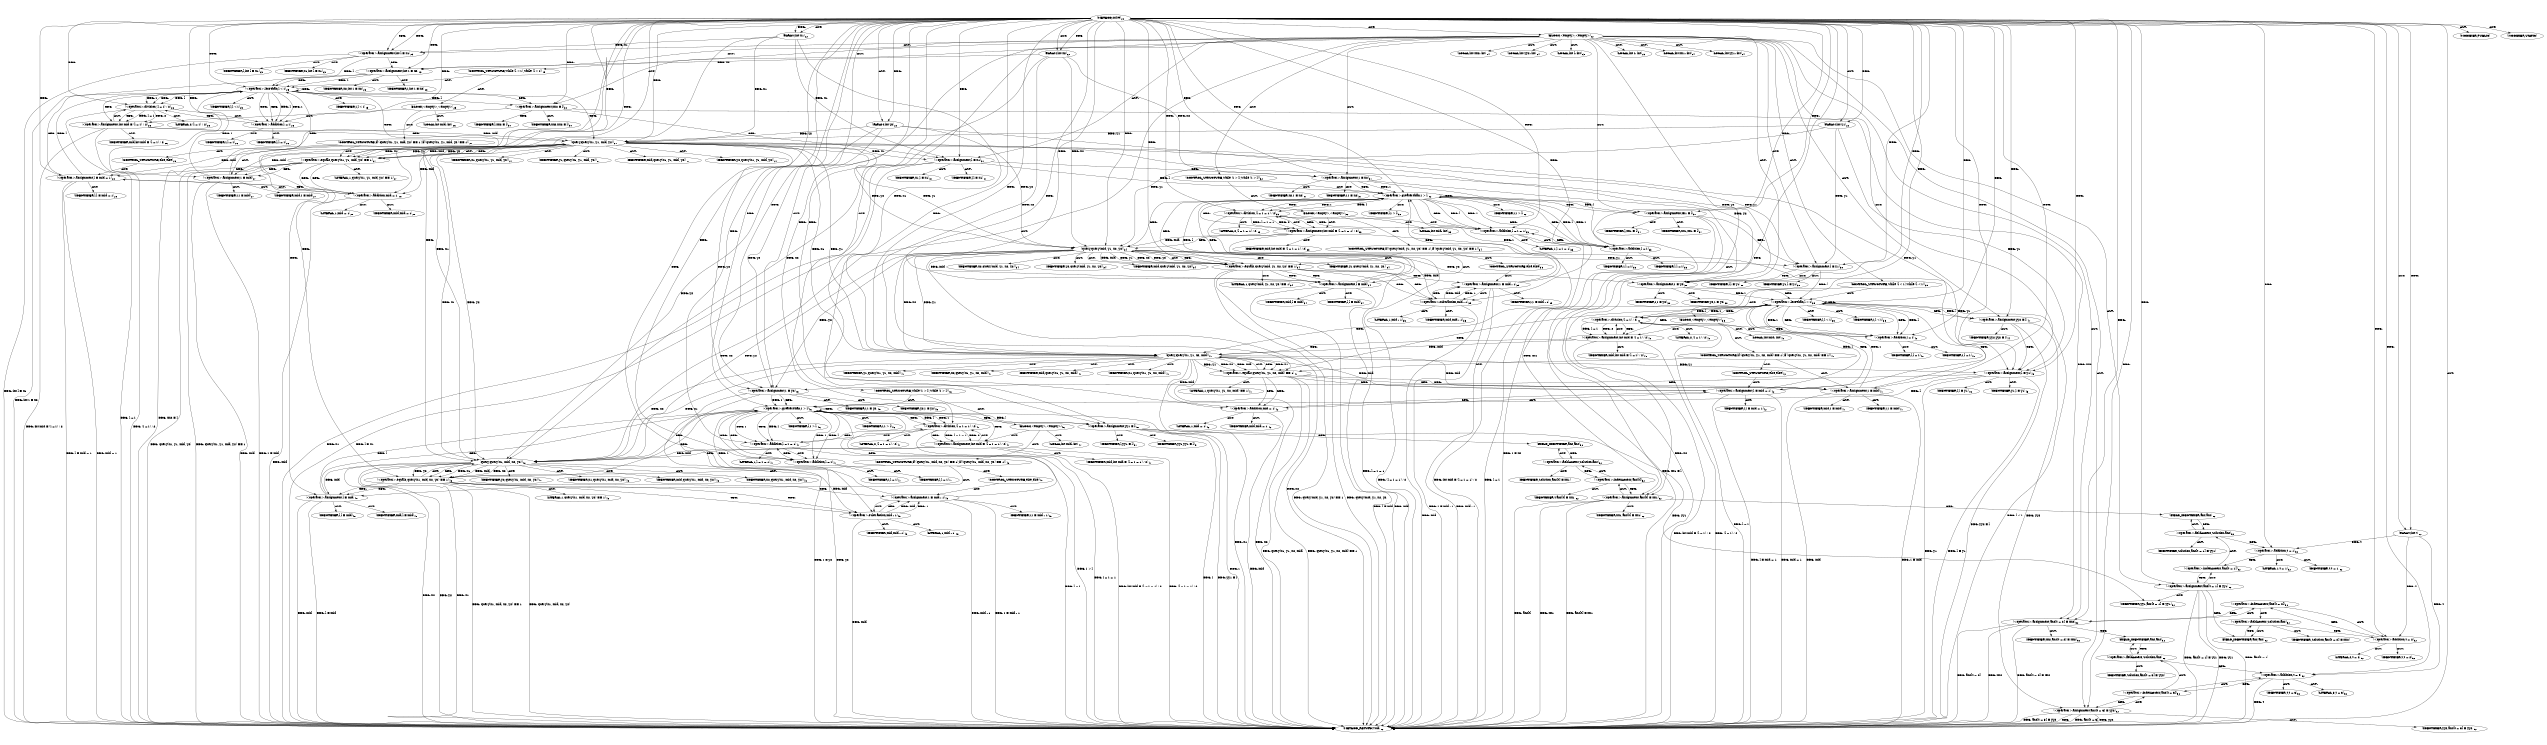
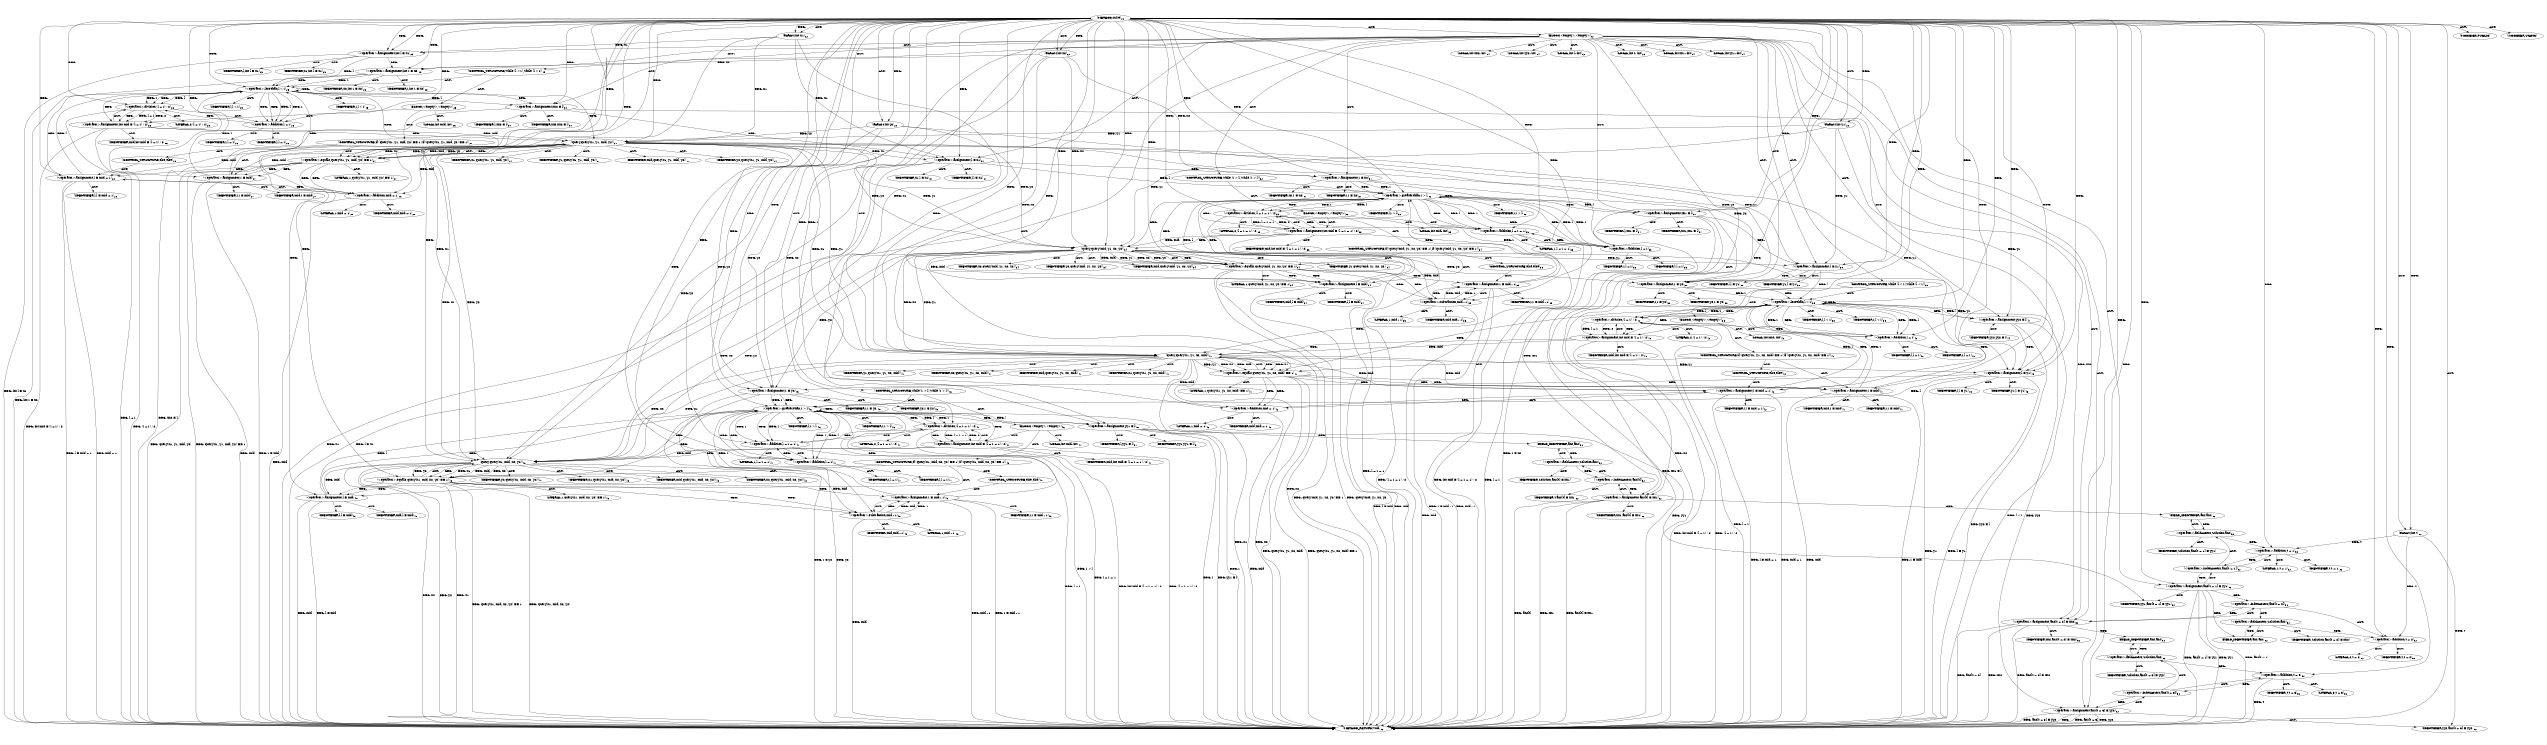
edge "(<operator>.assignment,xx2 = l)" -> "(IDENTIFIER,l,xx2 = l)": label "CDG: " -> "AST: "
edge "(METHOD,solve)" -> "(<operator>.assignment,yy1 = l)": label "DDG: " -> "DDG: r"
edge "(<operator>.assignment,yy2 = l)" -> "(IDENTIFIER,yy2,yy2 = l)": reversed
edge "(<operator>.indexAccess,ans[t + 1])" -> "(<operator>.addition,t + 1)": added, label "AST:"
edge "(<operator>.addition,t + 2)" -> "(<operator>.indexAccess,ans[t + 2])": now "(<operator>.assignment,ans[t + 1] = yy1)" -> "(<operator>.indexAccess,ans[t + 2])"
edge "(PARAM,int t)" -> "(<operator>.addition,t + 3)": now "(PARAM,int t)" -> "(IDENTIFIER,yy2,ans[t + 3] = yy2)"
